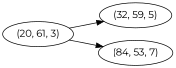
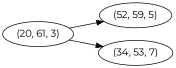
node "(32, 59, 5)": label "(32, 59, 5)" -> "(52, 59, 5)"
node "(84, 53, 7)": label "(84, 53, 7)" -> "(34, 53, 7)"
